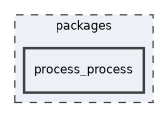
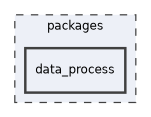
node "process_process": label "process_process" -> "data_process"
